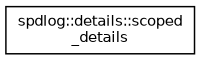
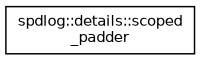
node "spdlog::details::scoped _details": label "spdlog::details::scoped _details" -> "spdlog::details::scoped _padder"
